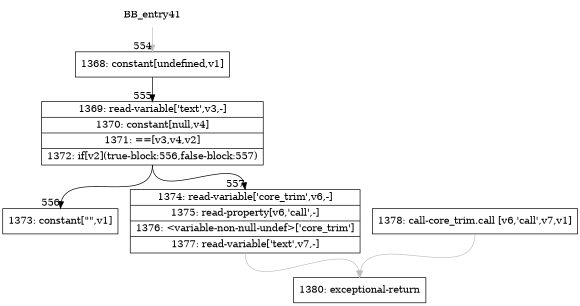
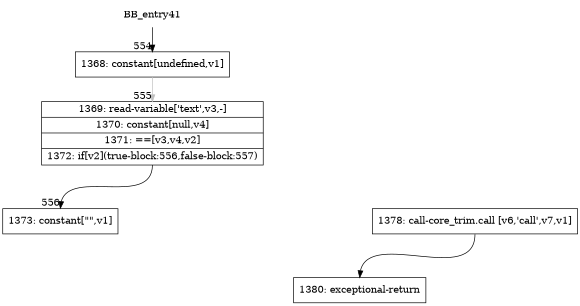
edge "BB_entry41" -> "1368: constant[undefined,v1]": color gray -> black
edge "1368: constant[undefined,v1]" -> "1369: read-variable['text',v3,-]": color black -> gray
node "1374: read-variable['core_trim',v6,-]": removed
edge "1378: call-core_trim.call [v6,'call',v7,v1]" -> "1380: exceptional-return": color gray -> black
